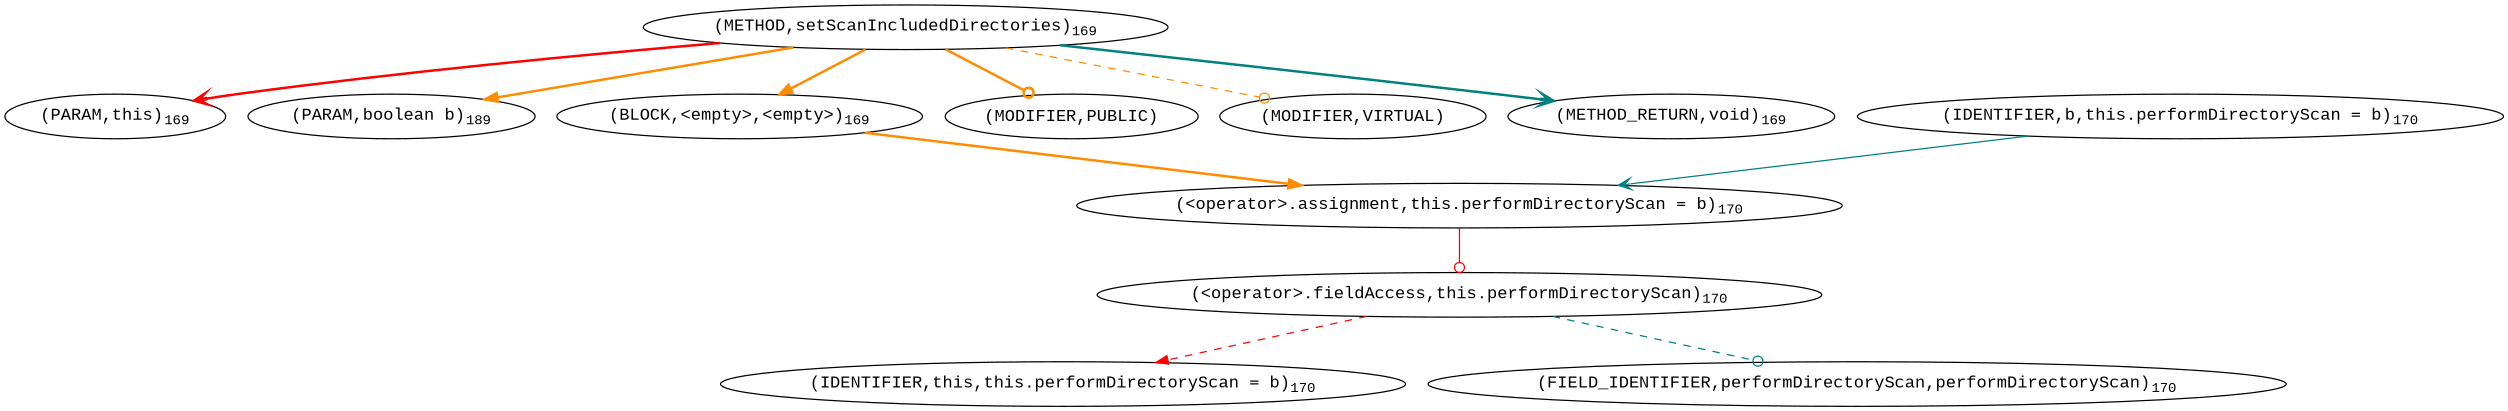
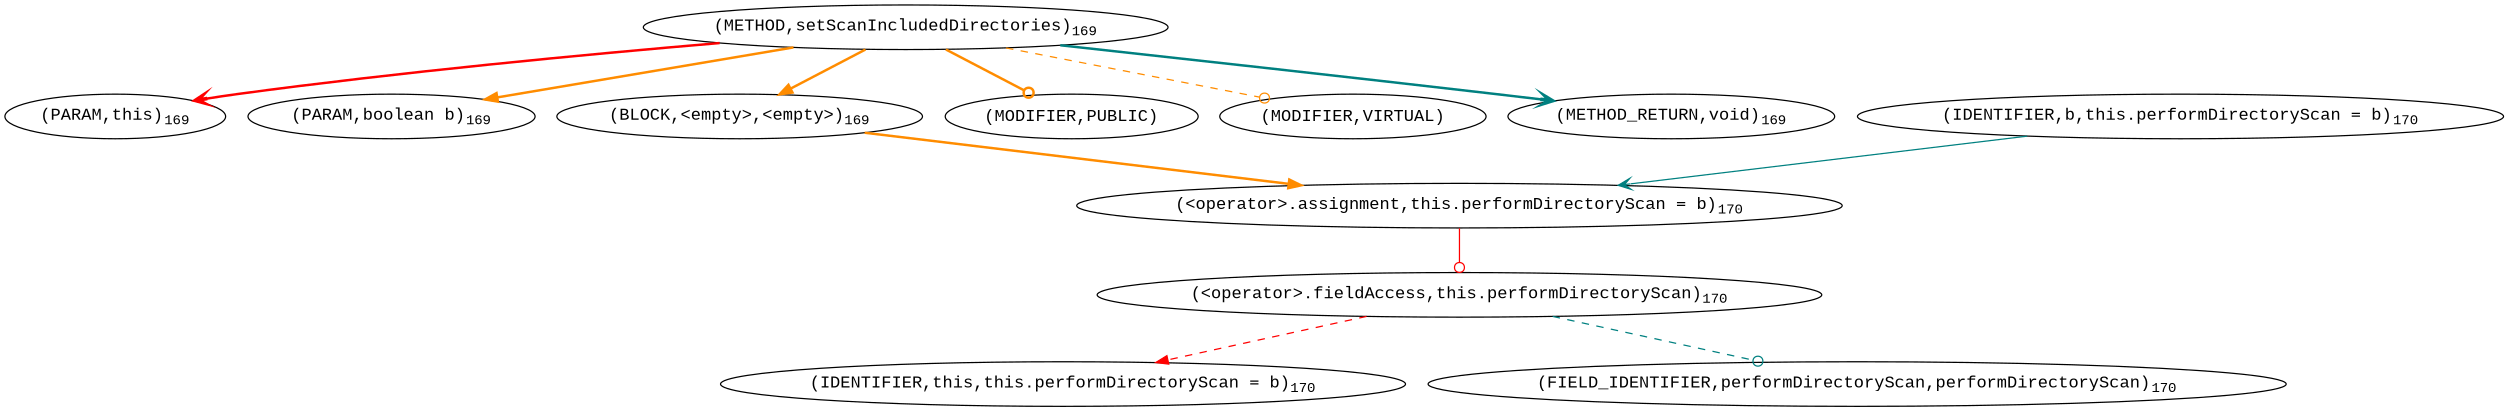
node "(PARAM,boolean b)": text "189" -> "169"
